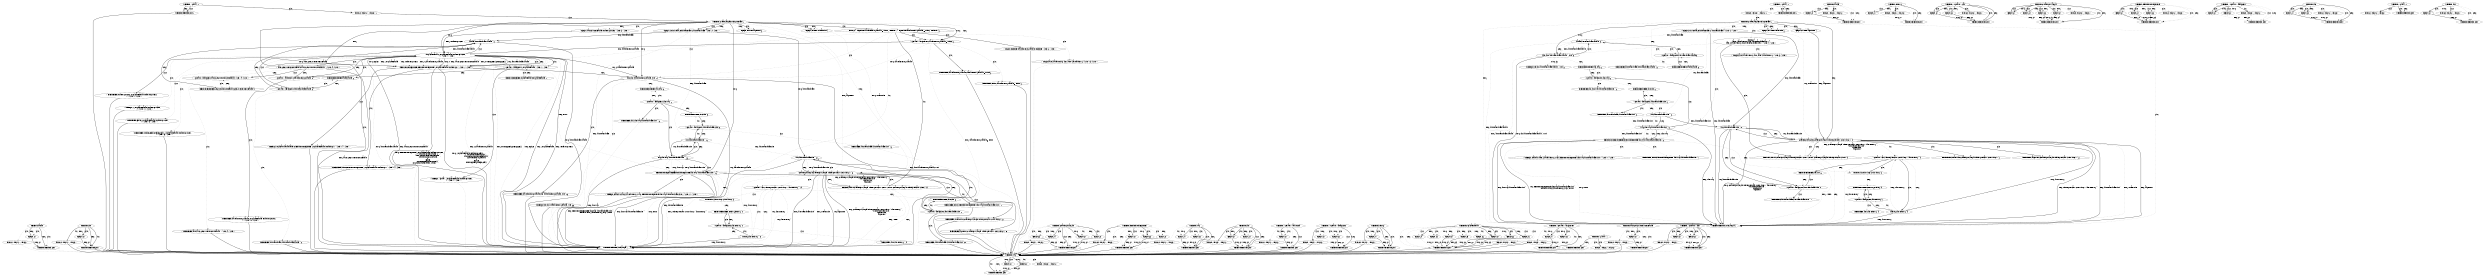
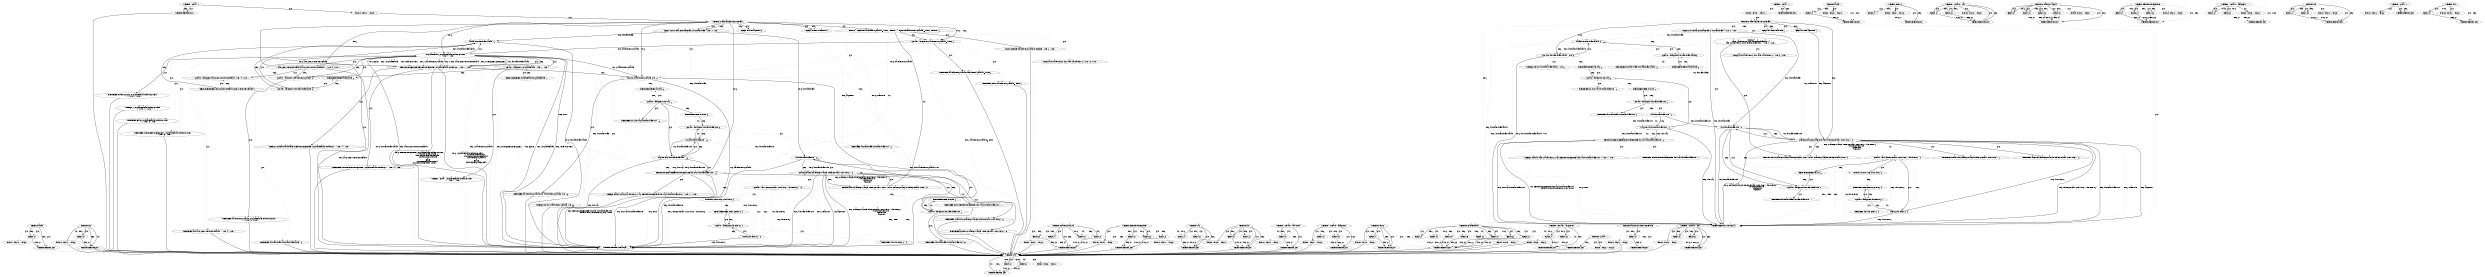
node "<(PARAM,base::ProcessHandle renderer_process)<SUB>3</SUB>>": removed
edge "(shm,shm(bitstream_buffer.handle(), true))" -> "(LITERAL,true,shm(bitstream_buffer.handle(), true))": label "DDG: p5" -> "AST: "
